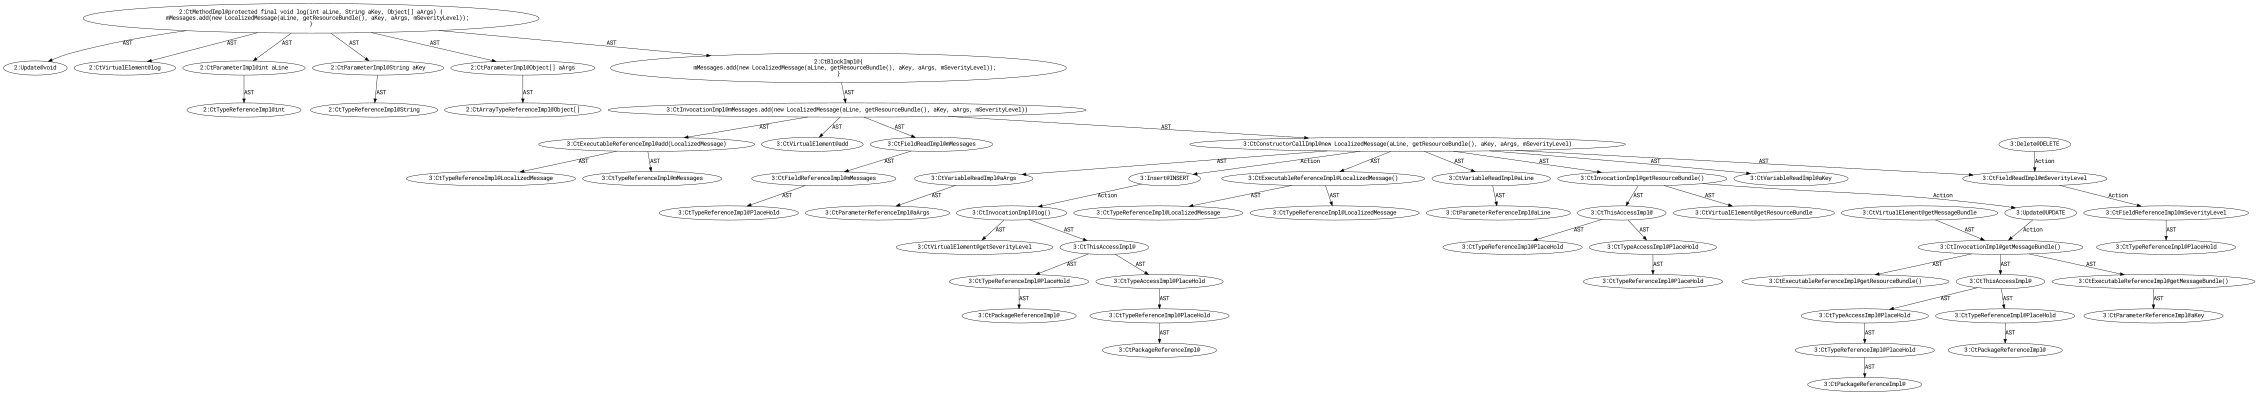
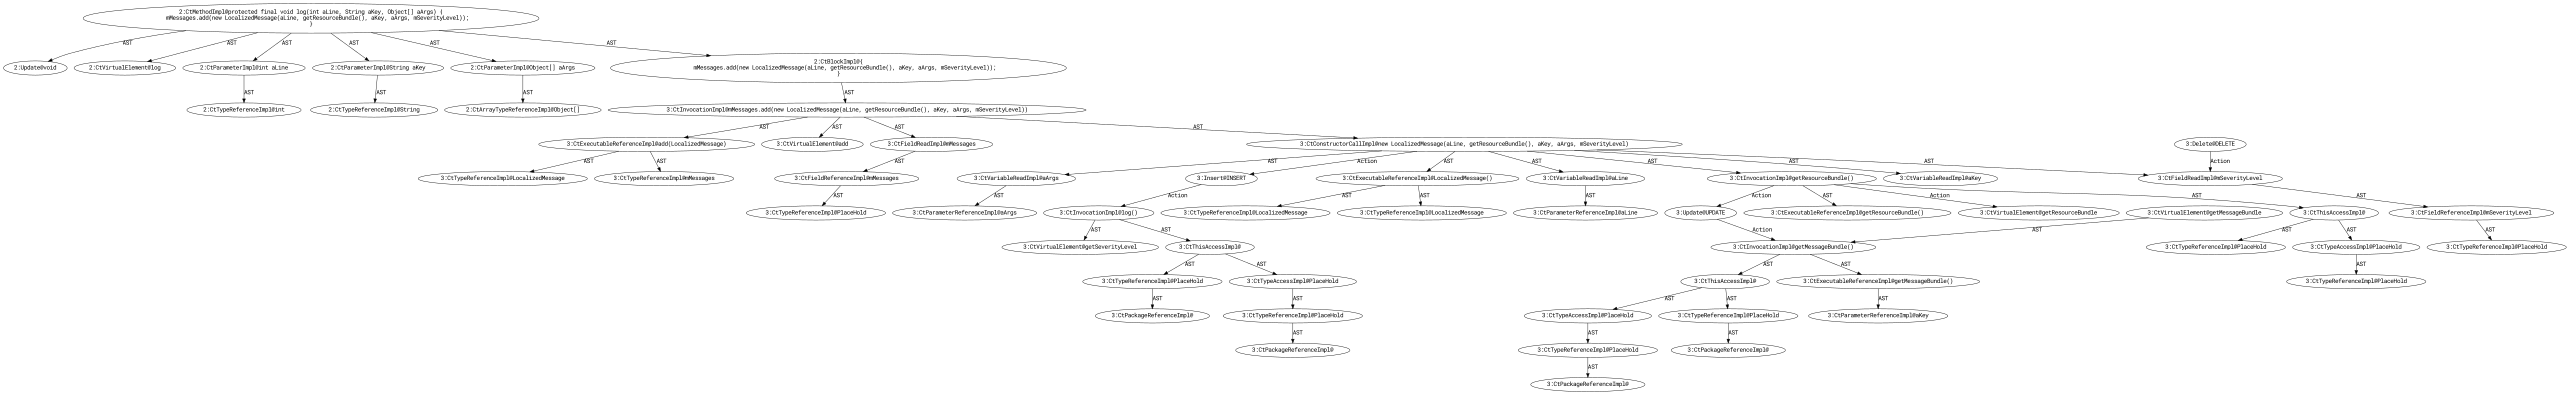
edge "3:CtInvocationImpl@getResourceBundle()" -> "3:CtVirtualElement@getResourceBundle": label "AST" -> "Action"
edge "3:CtFieldReadImpl@mSeverityLevel" -> "3:CtFieldReferenceImpl@mSeverityLevel": label "Action" -> "AST"
edge "3:CtInvocationImpl@getMessageBundle()" -> "3:CtExecutableReferenceImpl@getResourceBundle()": now "3:CtInvocationImpl@getResourceBundle()" -> "3:CtExecutableReferenceImpl@getResourceBundle()"
